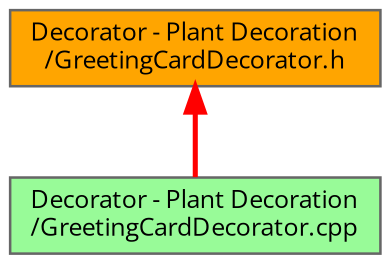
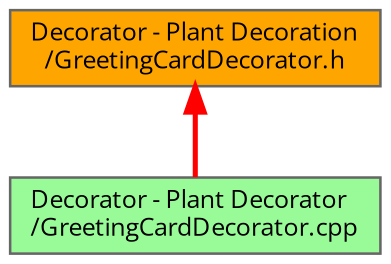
node "Decorator - Plant Decoration /GreetingCardDecorator.cpp": label "Decorator - Plant Decoration /GreetingCardDecorator.cpp" -> "Decorator - Plant Decorator /GreetingCardDecorator.cpp"
